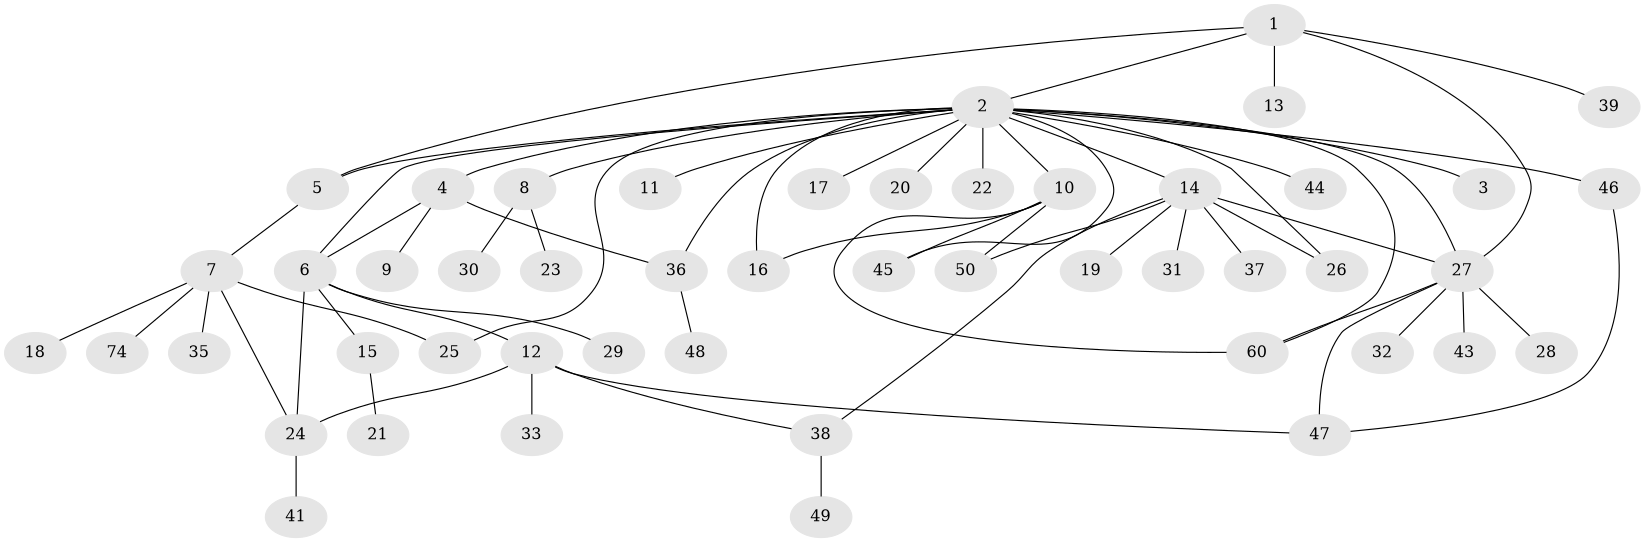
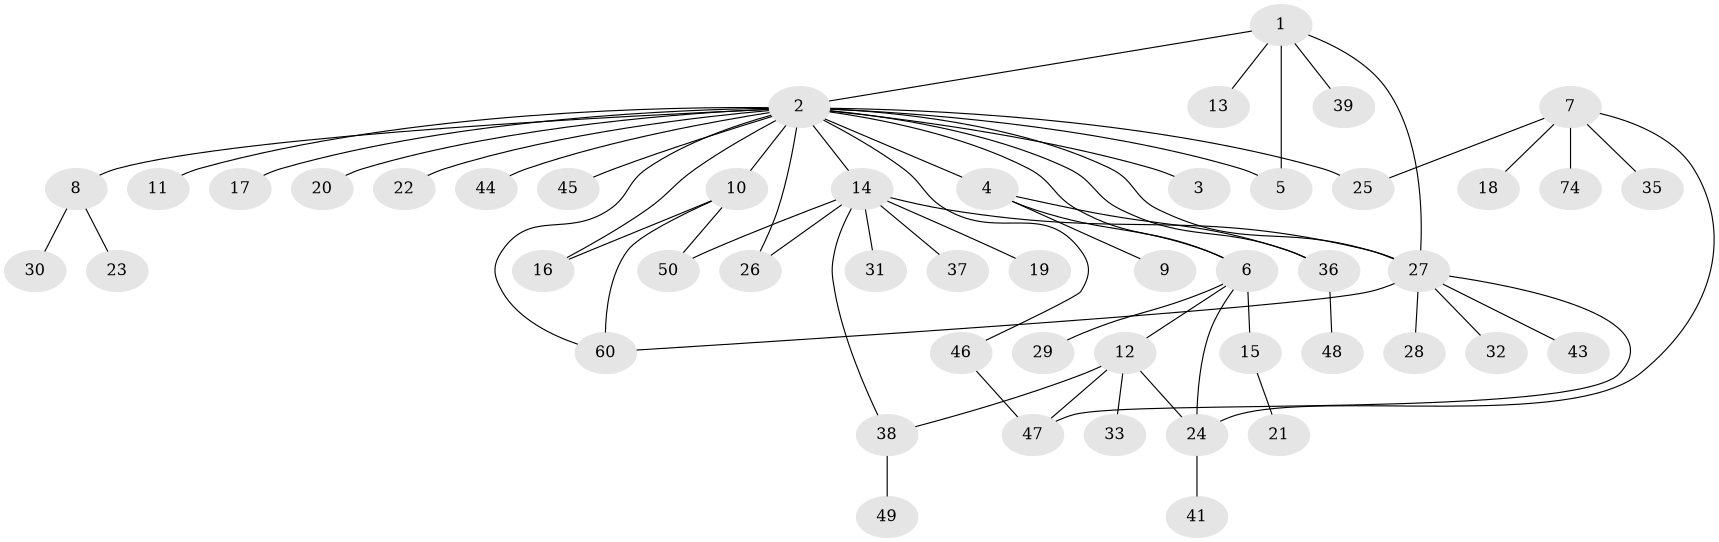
edge "5" -- "7": removed
edge "10" -- "45": removed
